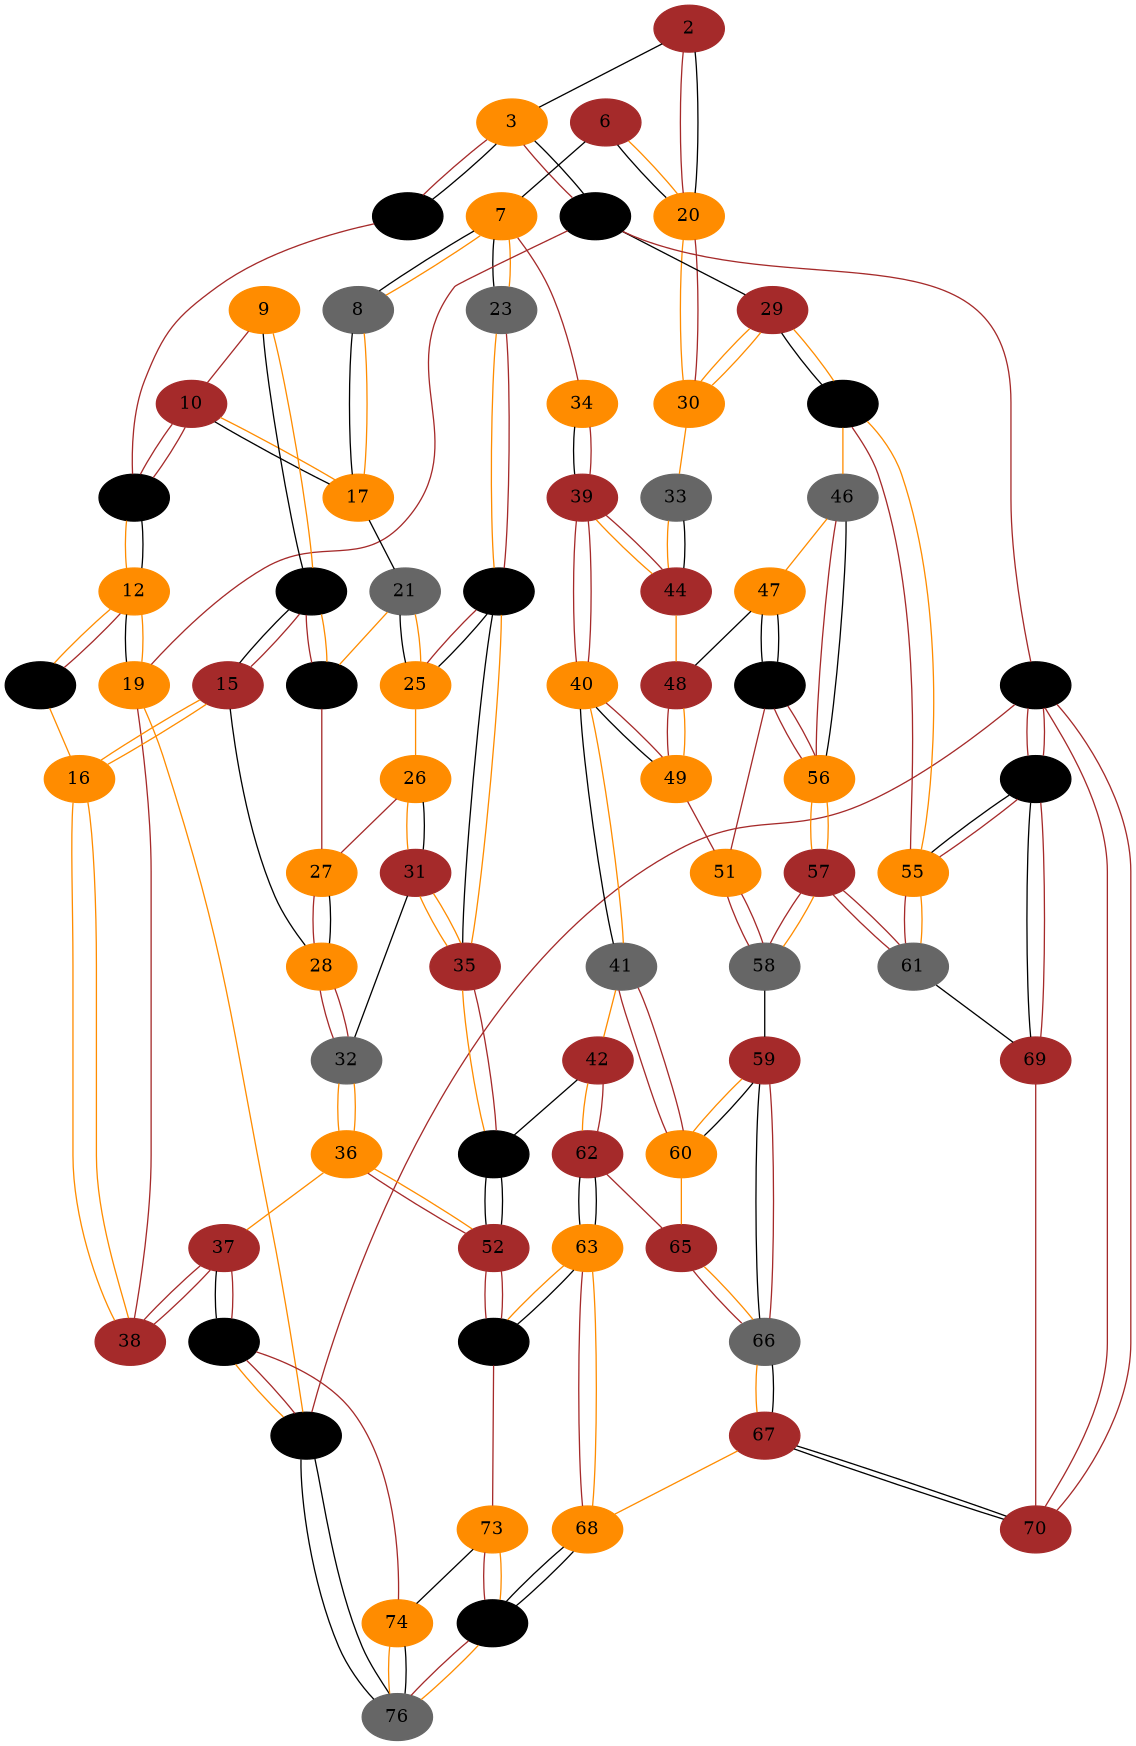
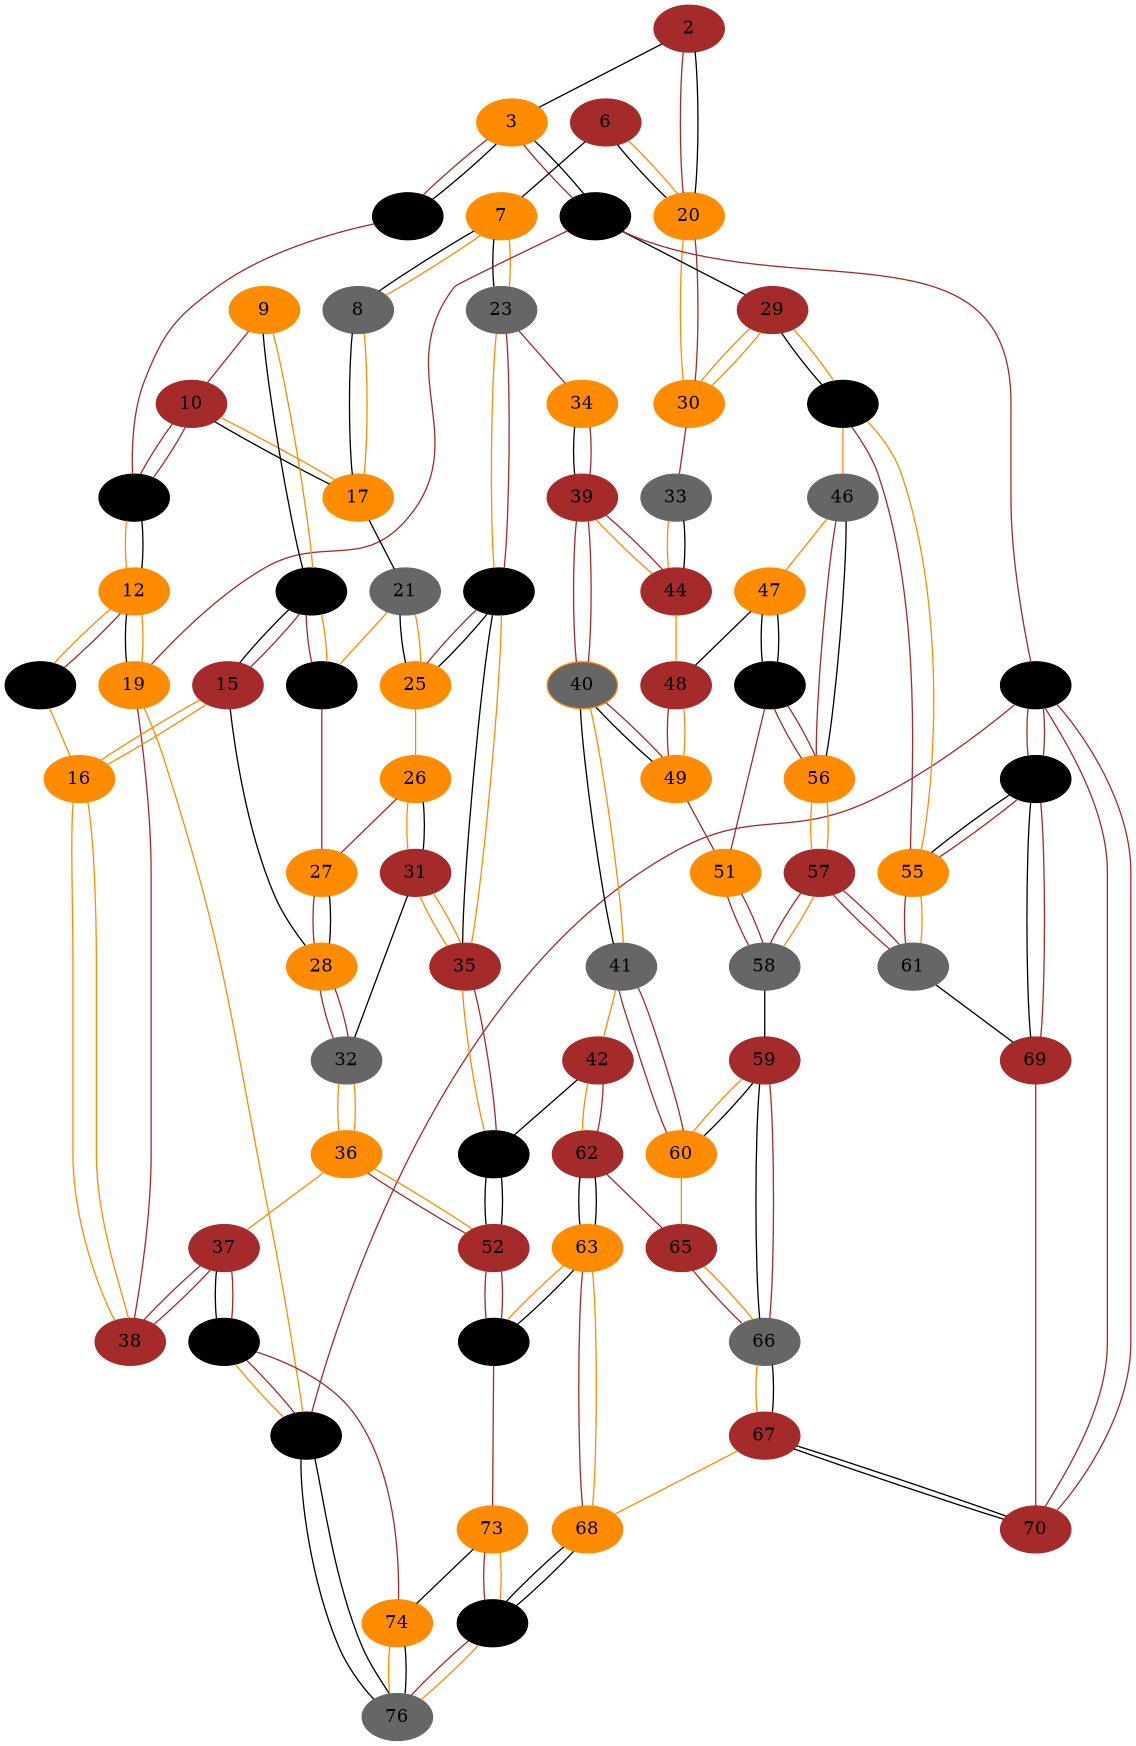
edge "7" -- "34": now "23" -- "34"
edge "30" -- "33": color darkorange -> brown
node "40": fillcolor darkorange -> gray40
